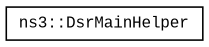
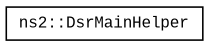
node "ns3::DsrMainHelper": label "ns3::DsrMainHelper" -> "ns2::DsrMainHelper"
